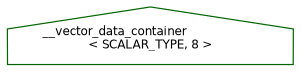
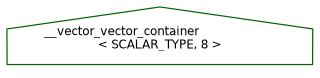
node "__vector_data_container < SCALAR_TYPE, 8 >": label "__vector_data_container < SCALAR_TYPE, 8 >" -> "__vector_vector_container < SCALAR_TYPE, 8 >"
